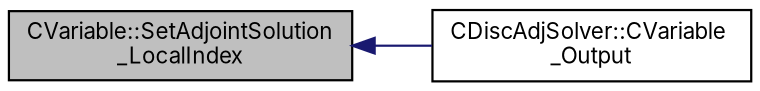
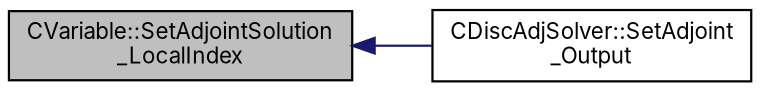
node "CDiscAdjSolver::CVariable _Output": label "CDiscAdjSolver::CVariable _Output" -> "CDiscAdjSolver::SetAdjoint _Output"
